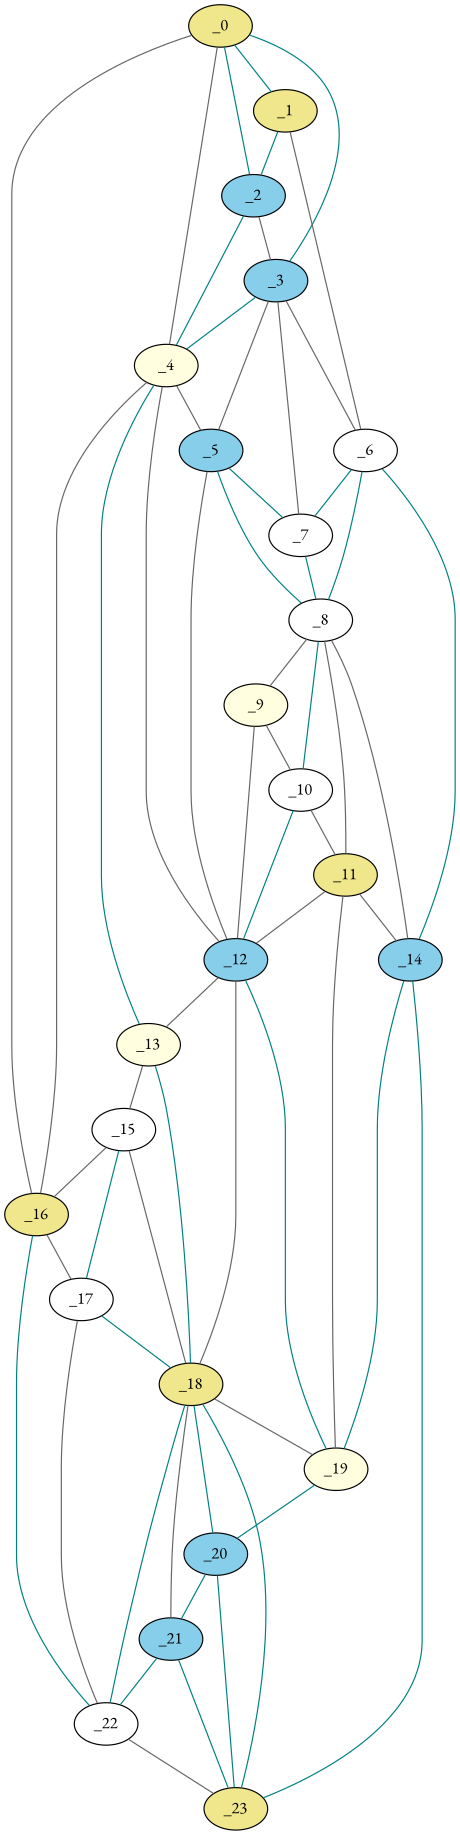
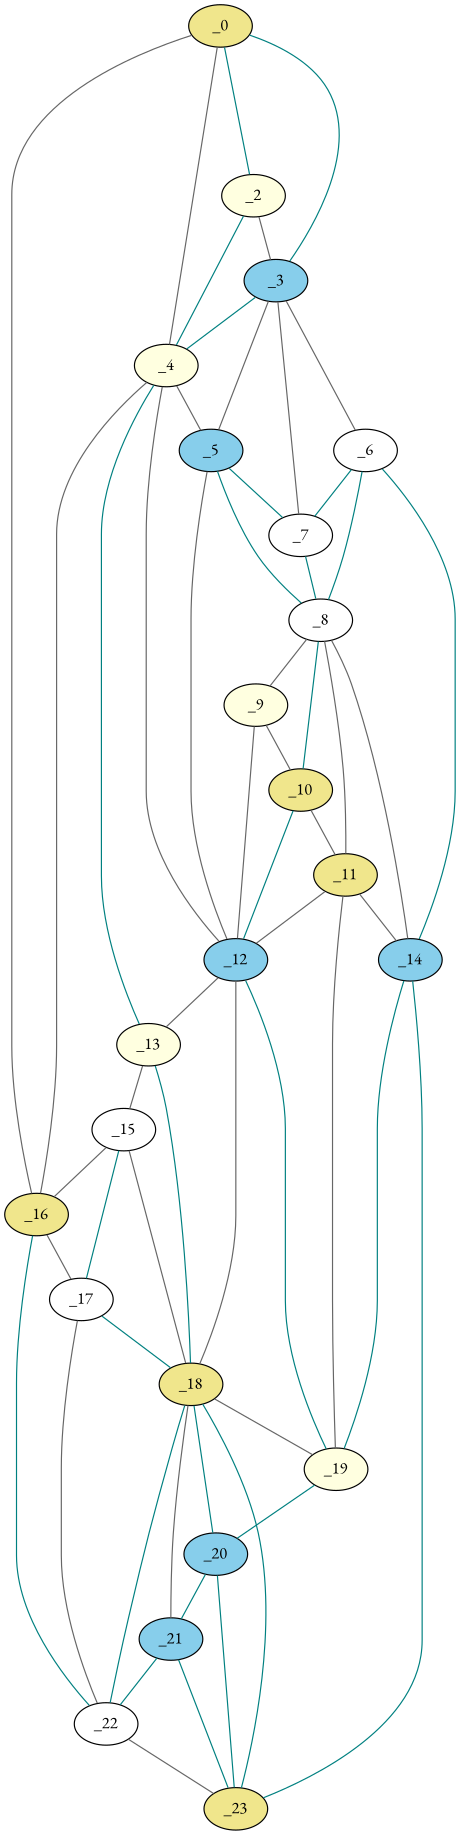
node "_1": removed
node "_2": fillcolor skyblue -> lightyellow
node "_10": fillcolor white -> khaki
